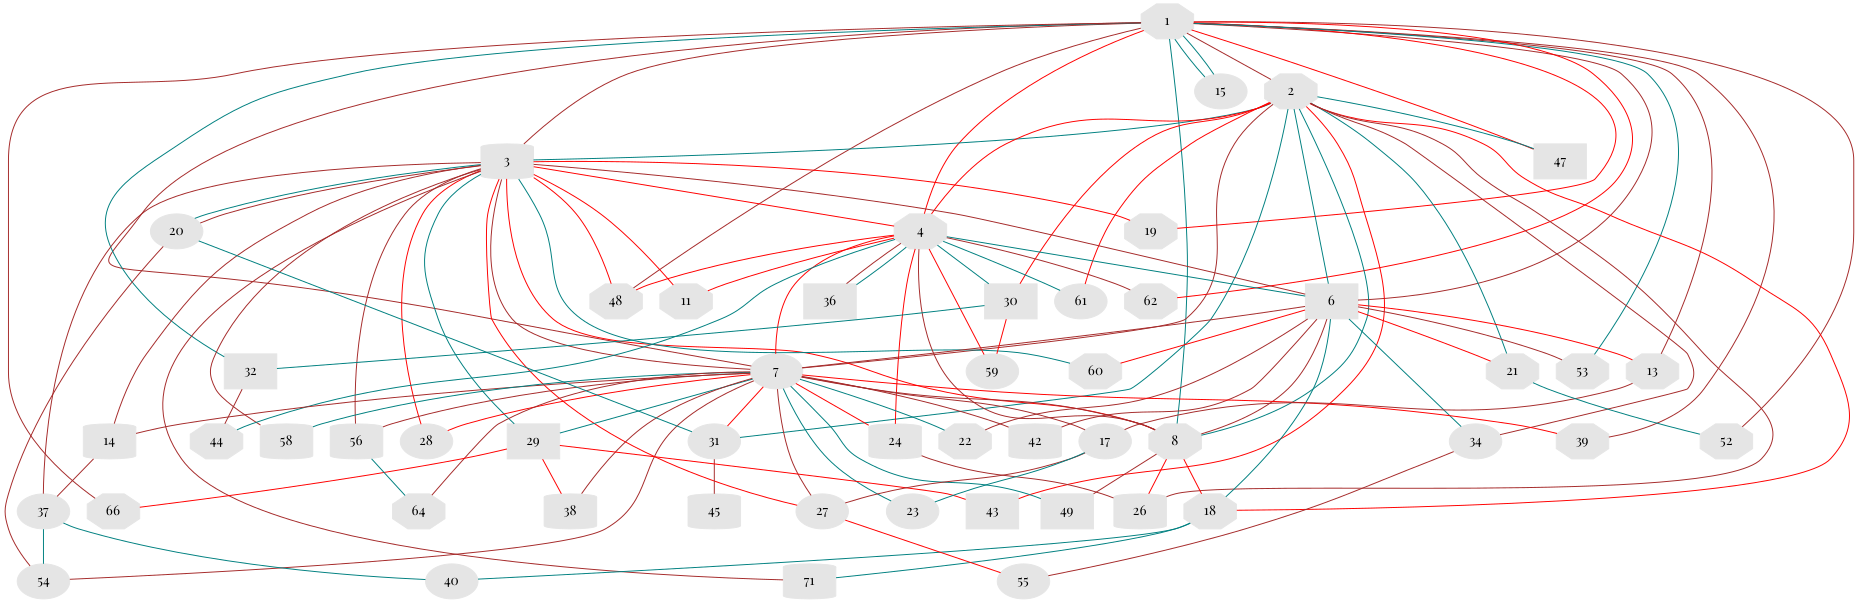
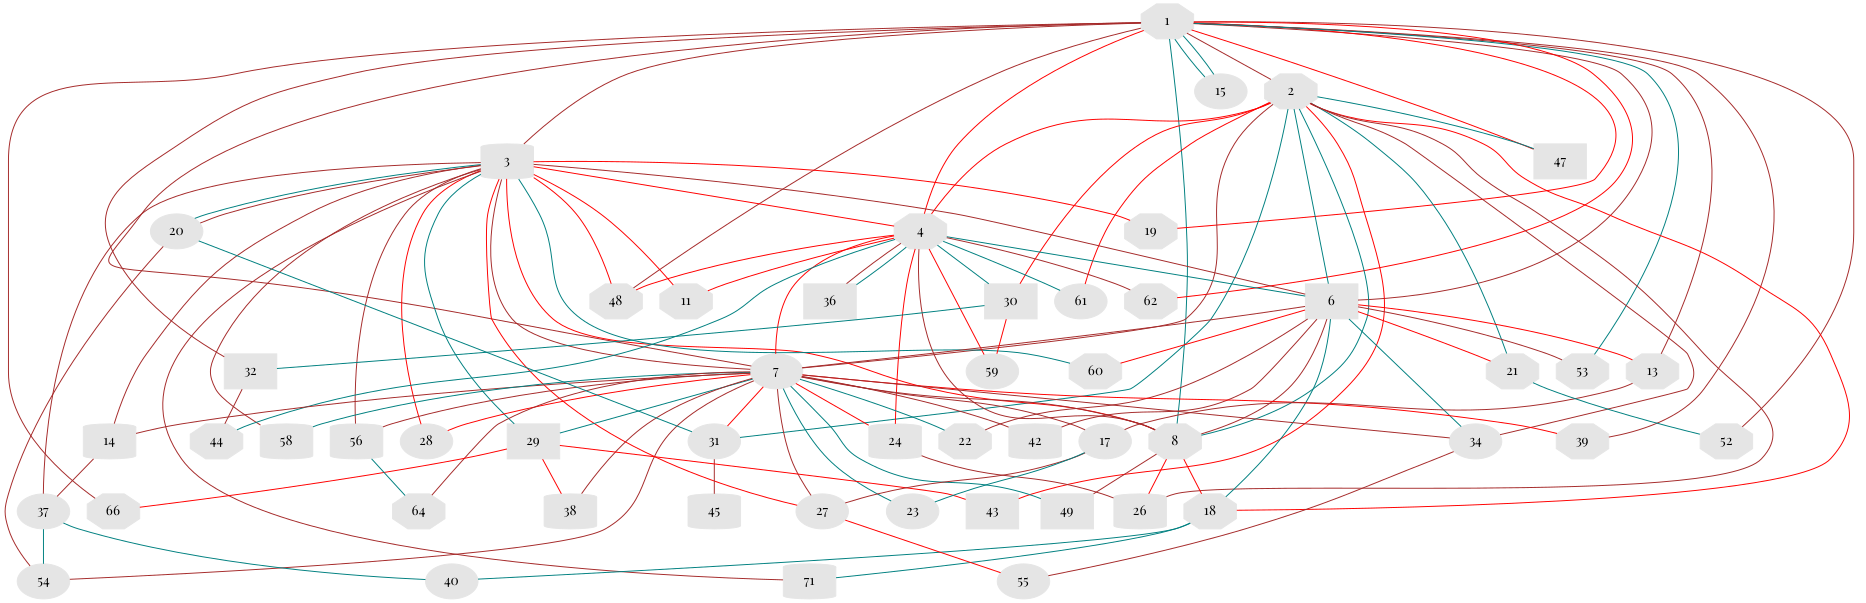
edge "1" -- "32": color teal -> brown
edge "2" -- "3": removed
edge "7" -- "34": added
